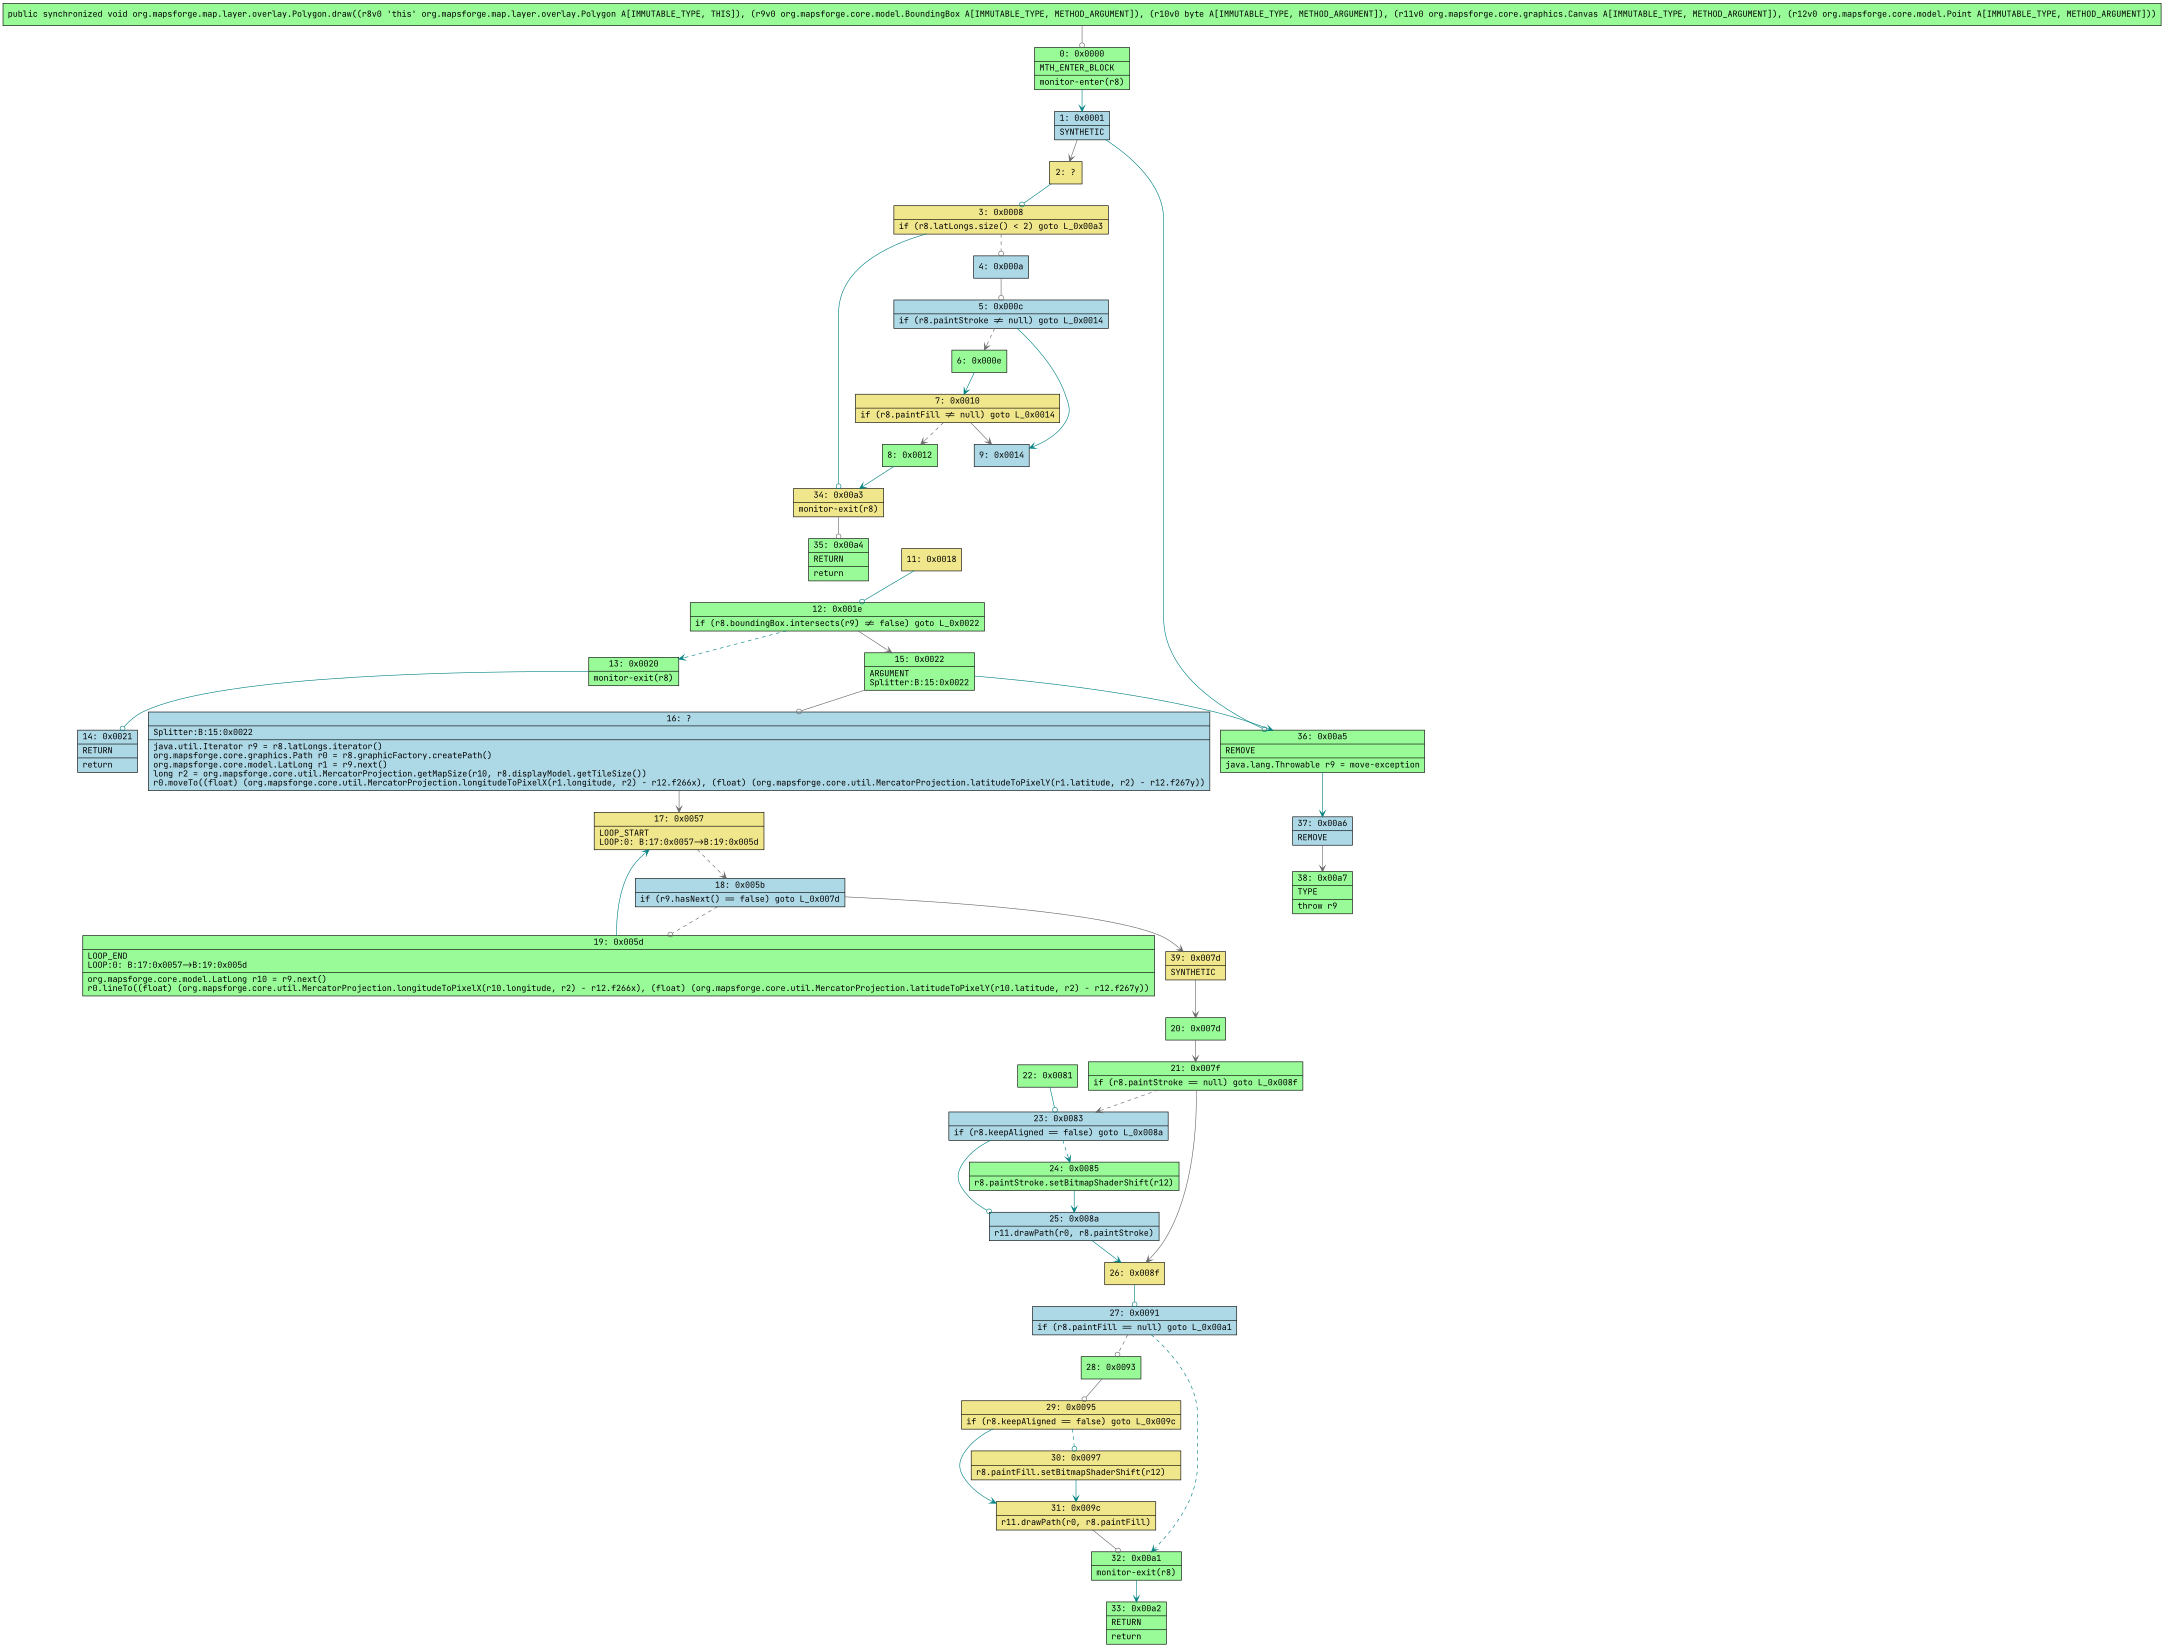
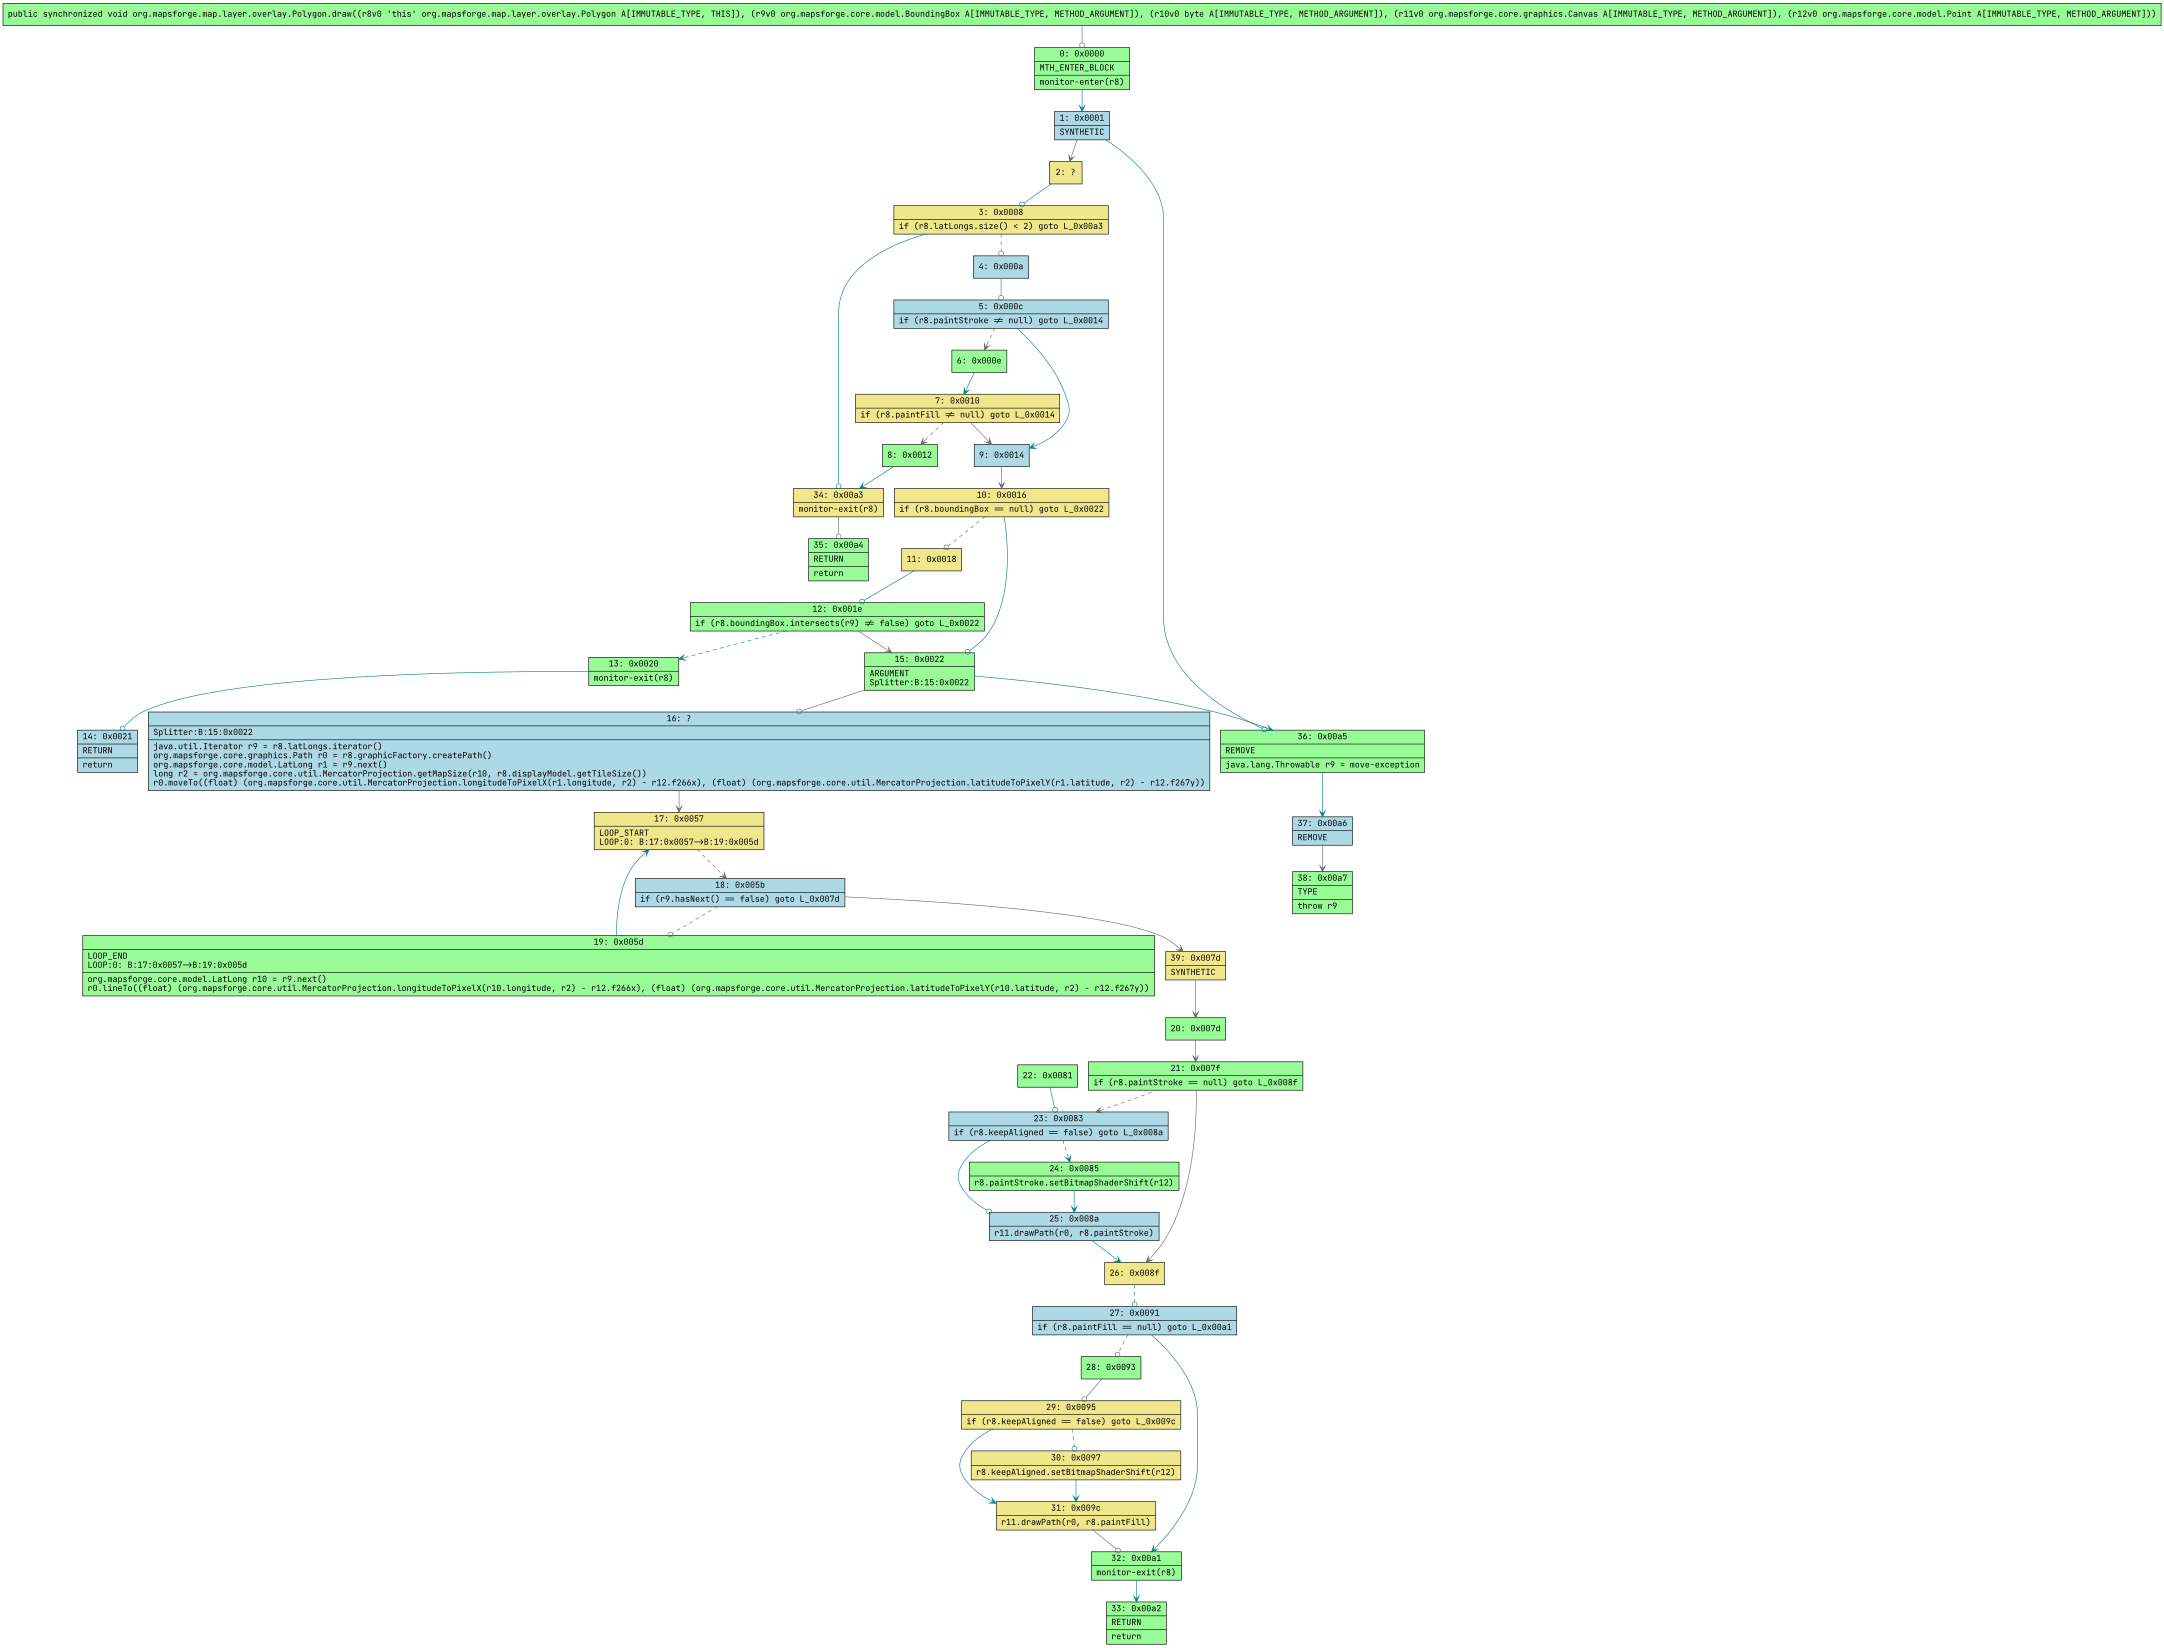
node "10: 0x0016": added
edge "26: 0x008f" -> "27: 0x0091": style solid -> dashed
edge "27: 0x0091" -> "32: 0x00a1": style dashed -> solid
node "30: 0x0097": text "r8.paintFill.setBitmapShaderShift(r12)" -> "r8.keepAligned.setBitmapShaderShift(r12)"
